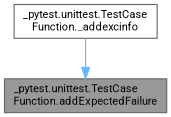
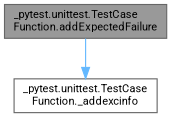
edge "_pytest.unittest.TestCase Function._addexcinfo" -> "_pytest.unittest.TestCase Function.addExpectedFailure": reversed
